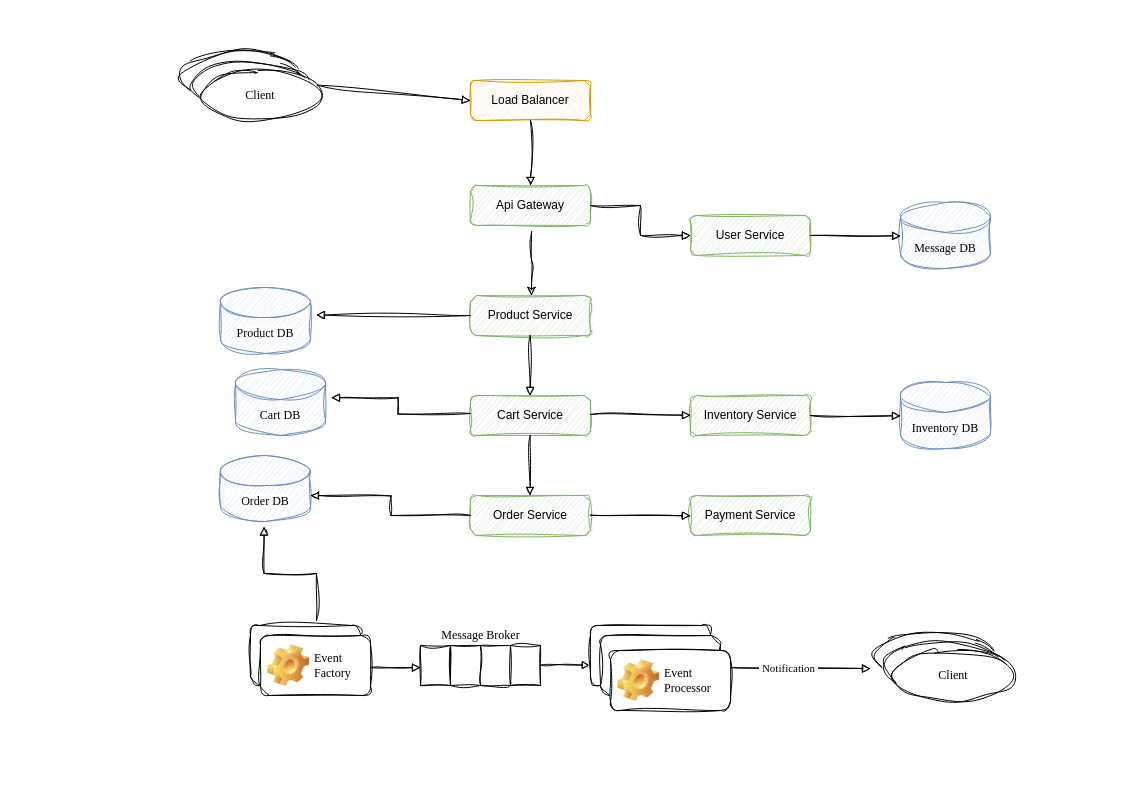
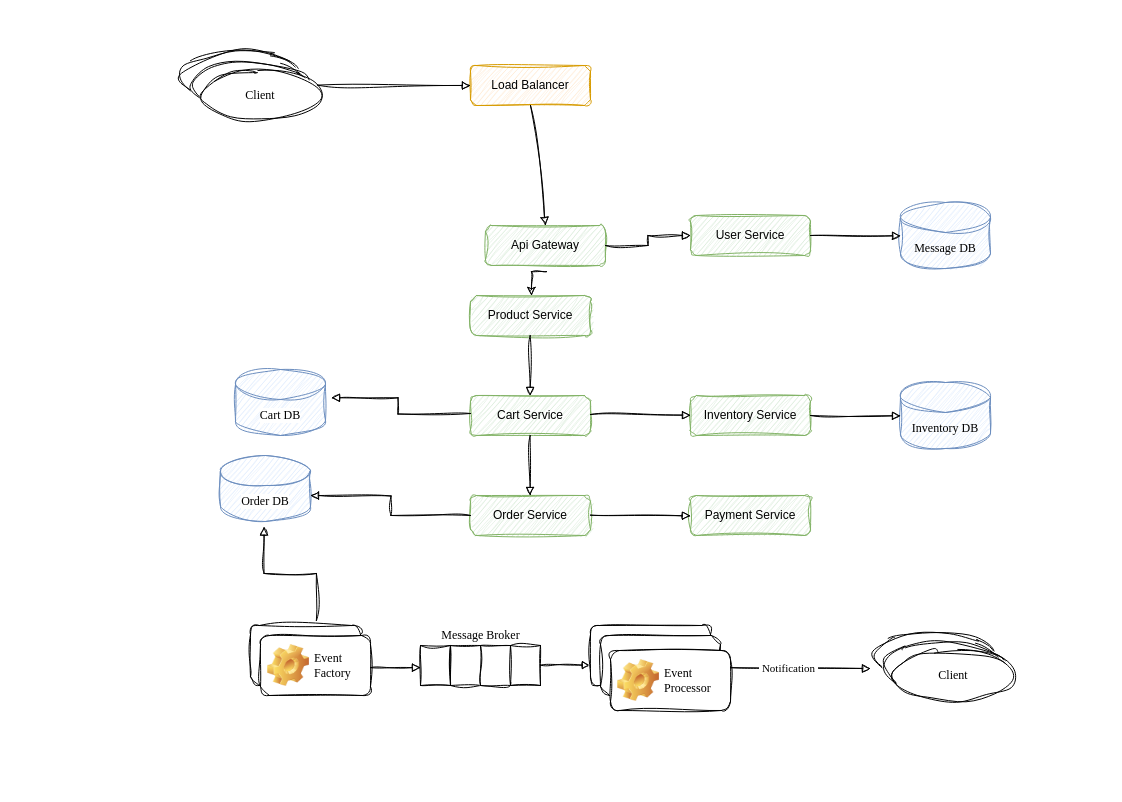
node "Load Balancer": moved (531, 101) -> (531, 86)
node "Api Gateway": moved (531, 206) -> (546, 246)
edge "Product Service" -> "Product DB": removed
node "Product DB": removed
